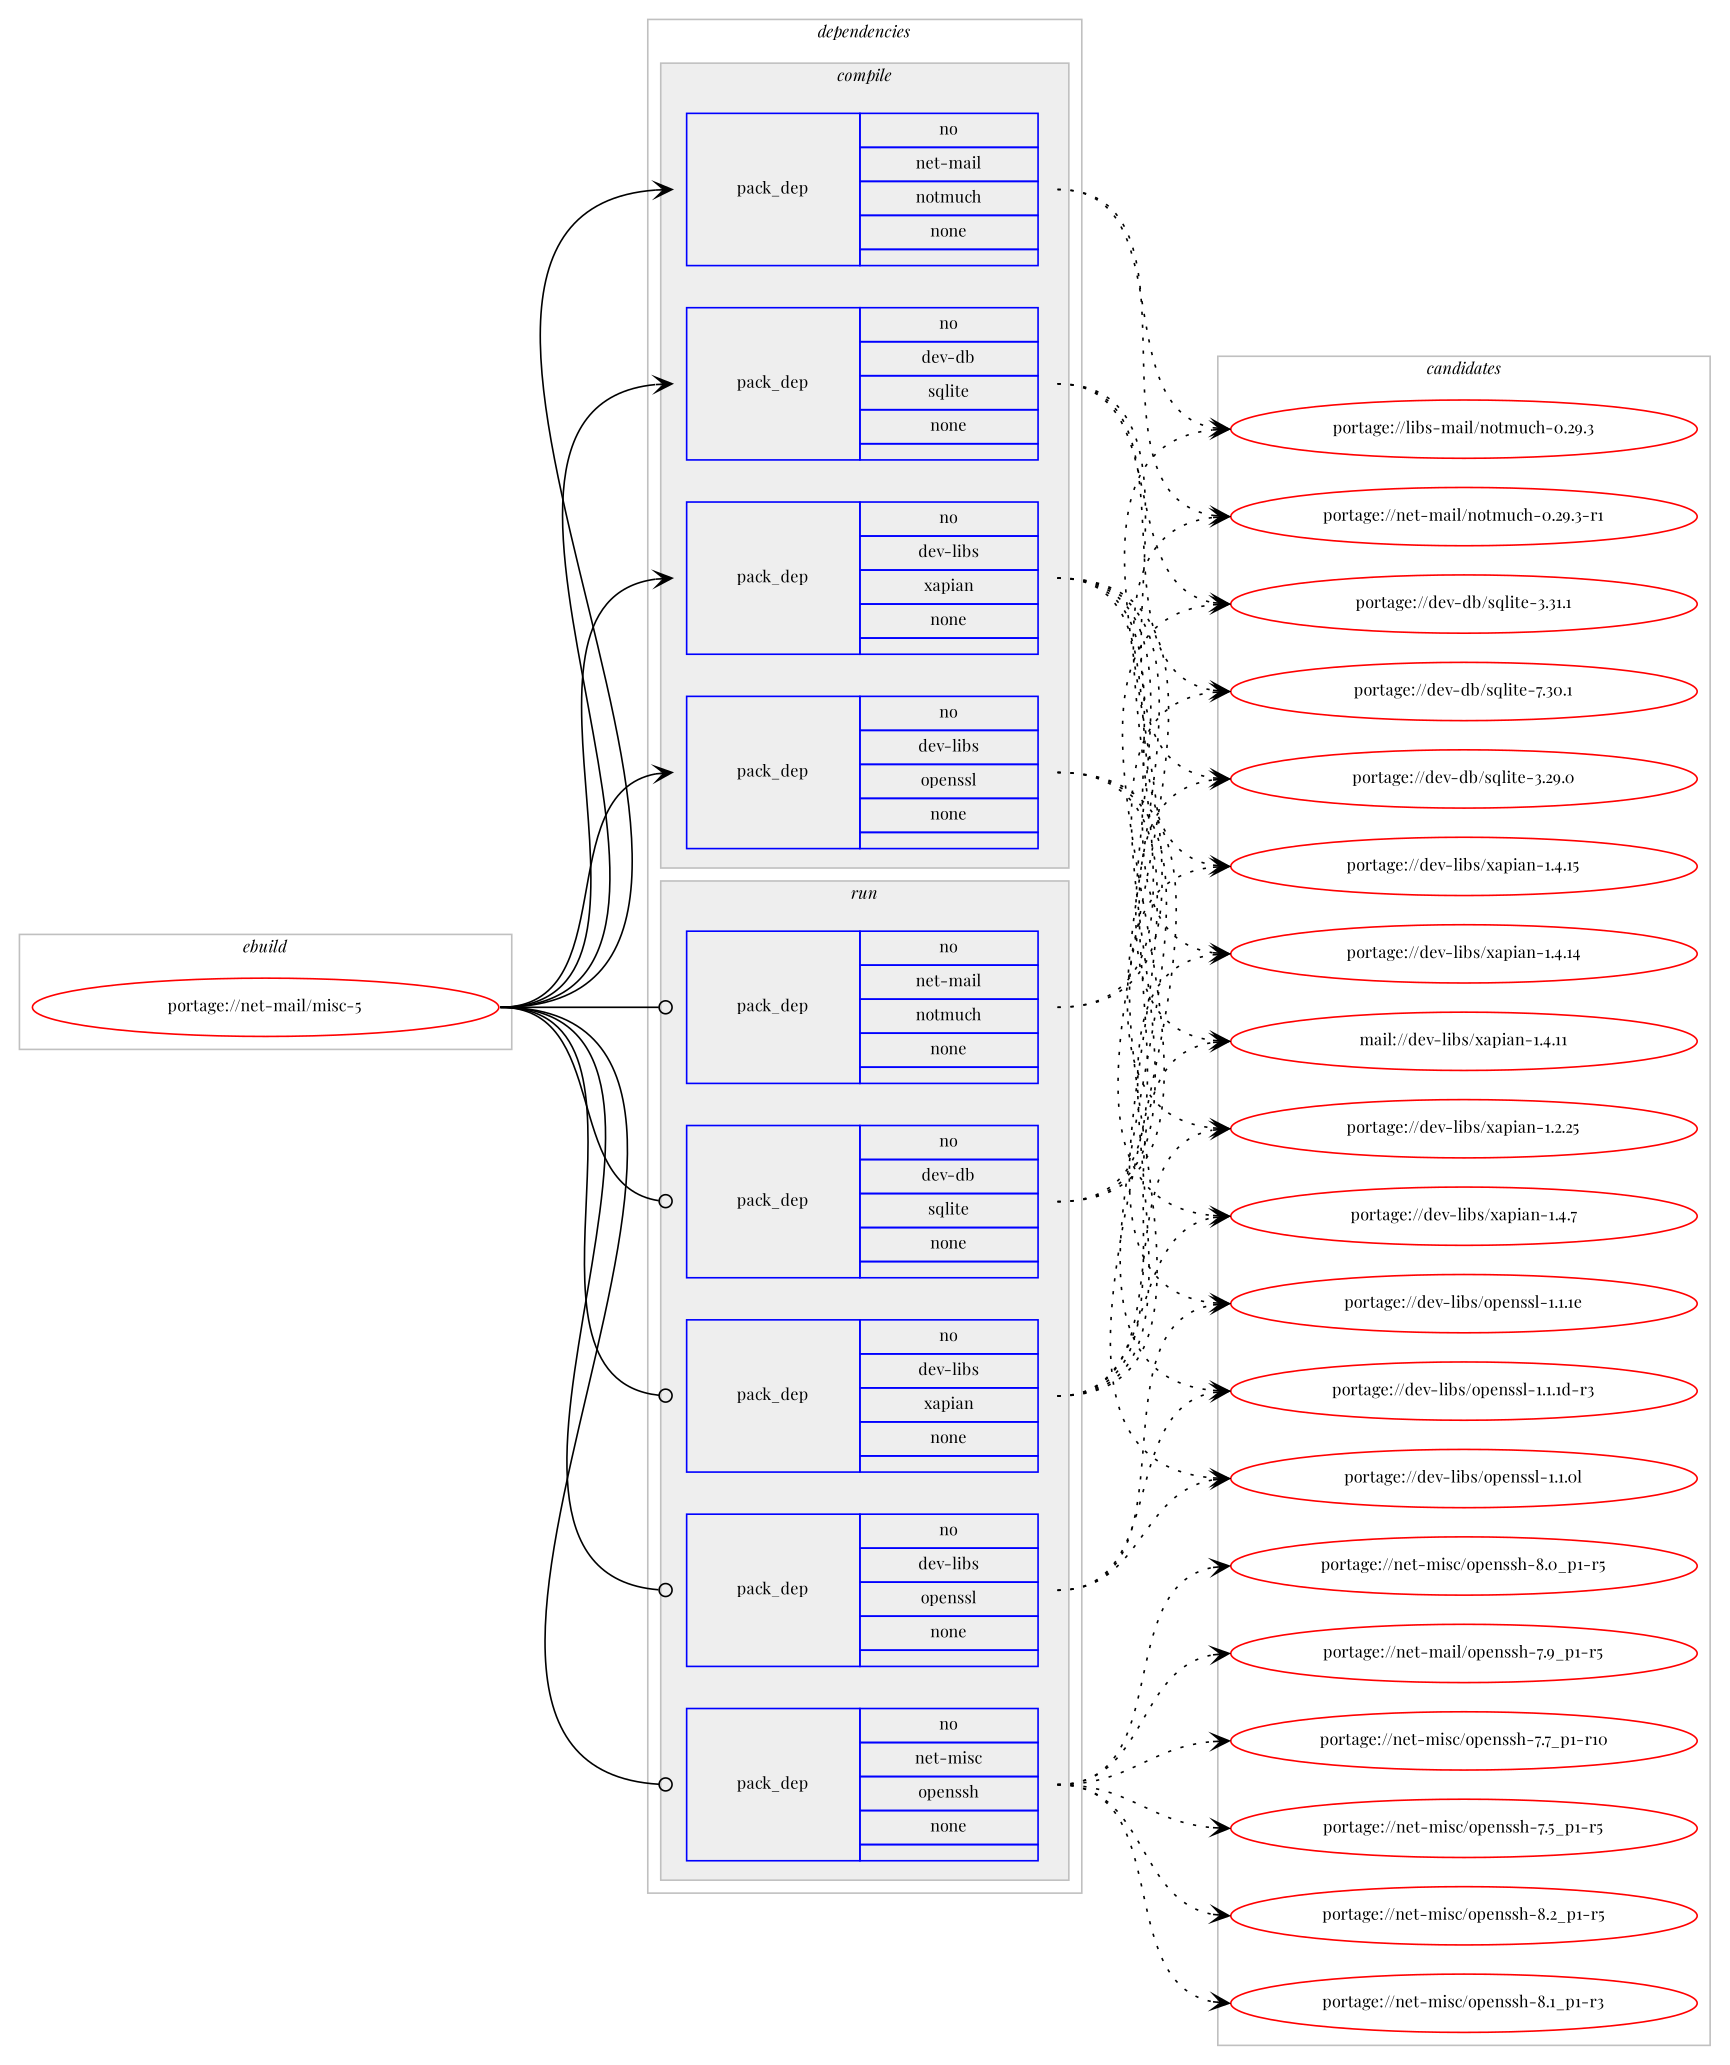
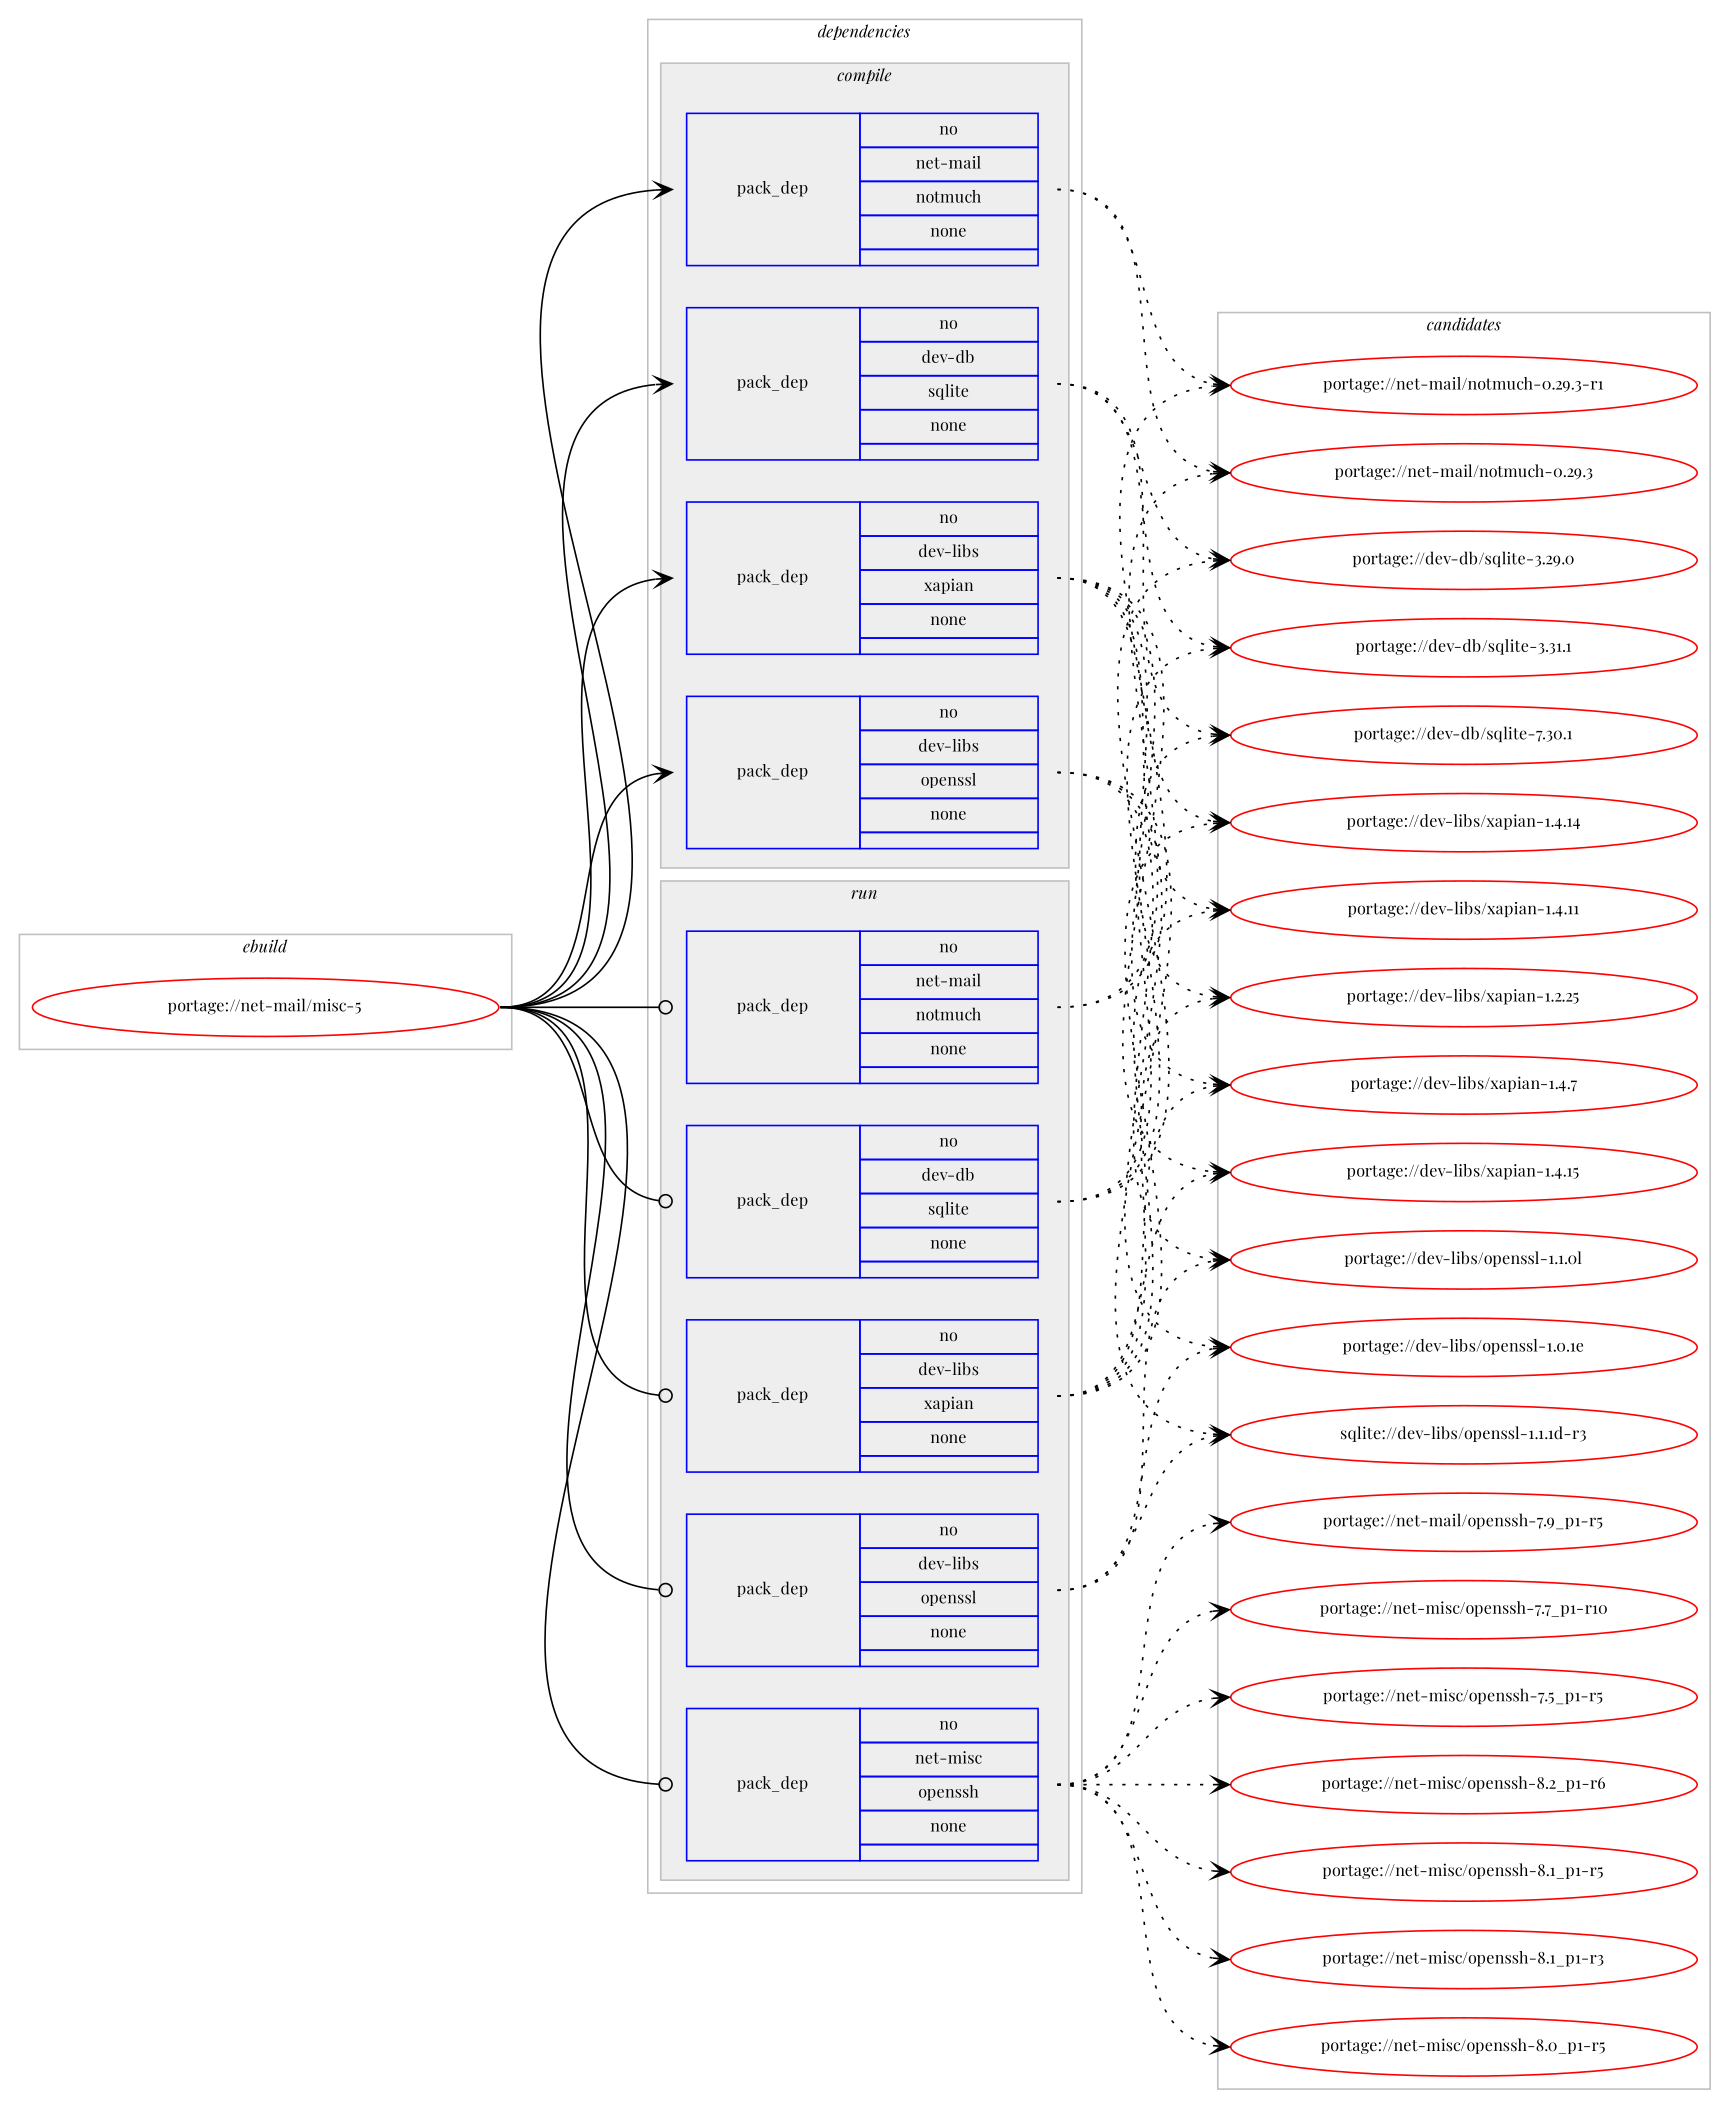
node "portage://libs-mail/notmuch-0.29.3": label "portage://libs-mail/notmuch-0.29.3" -> "portage://net-mail/notmuch-0.29.3"
node "mail://dev-libs/xapian-1.4.11": label "mail://dev-libs/xapian-1.4.11" -> "portage://dev-libs/xapian-1.4.11"
node "portage://dev-libs/openssl-1.1.1e": label "portage://dev-libs/openssl-1.1.1e" -> "portage://dev-libs/openssl-1.0.1e"
node "portage://dev-libs/openssl-1.1.1d-r3": label "portage://dev-libs/openssl-1.1.1d-r3" -> "sqlite://dev-libs/openssl-1.1.1d-r3"
node "portage://net-misc/openssh-8.2_p1-r6": added
node "portage://net-misc/openssh-8.2_p1-r5": label "portage://net-misc/openssh-8.2_p1-r5" -> "portage://net-misc/openssh-8.1_p1-r5"
